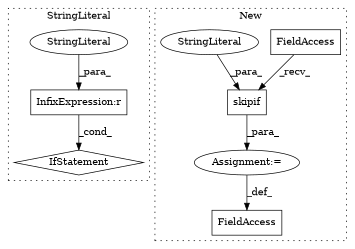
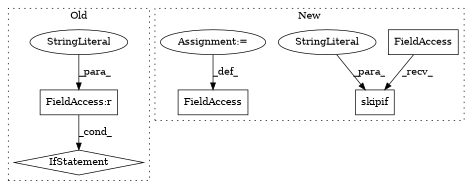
cluster "StringLiteral": label "StringLiteral" -> "Old"
node "InfixExpression:r": label "InfixExpression:r" -> "FieldAccess:r"
edge "skipif" -> "Assignment:=": removed, label "_para_"
